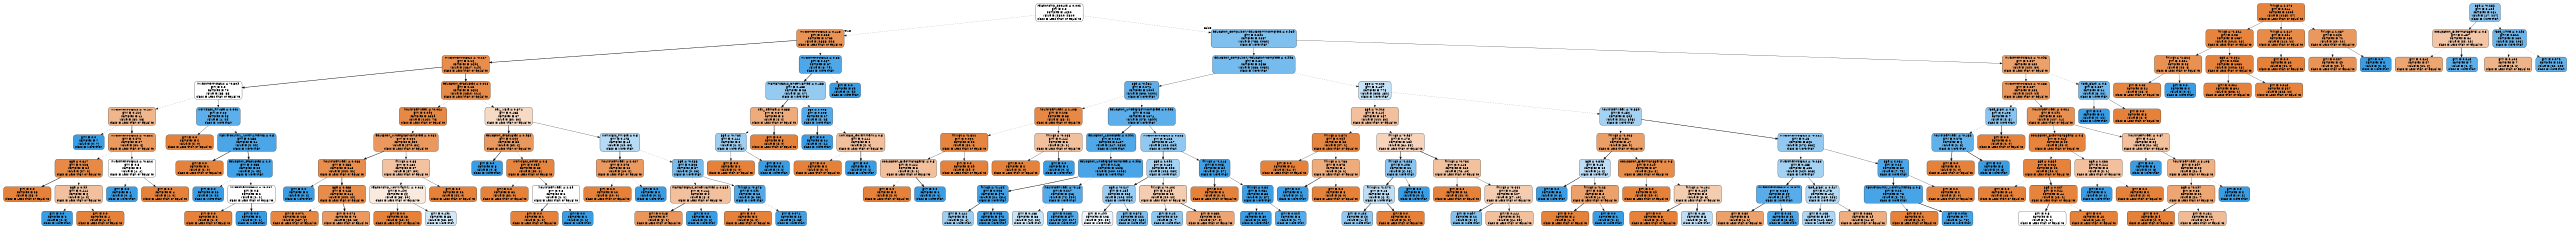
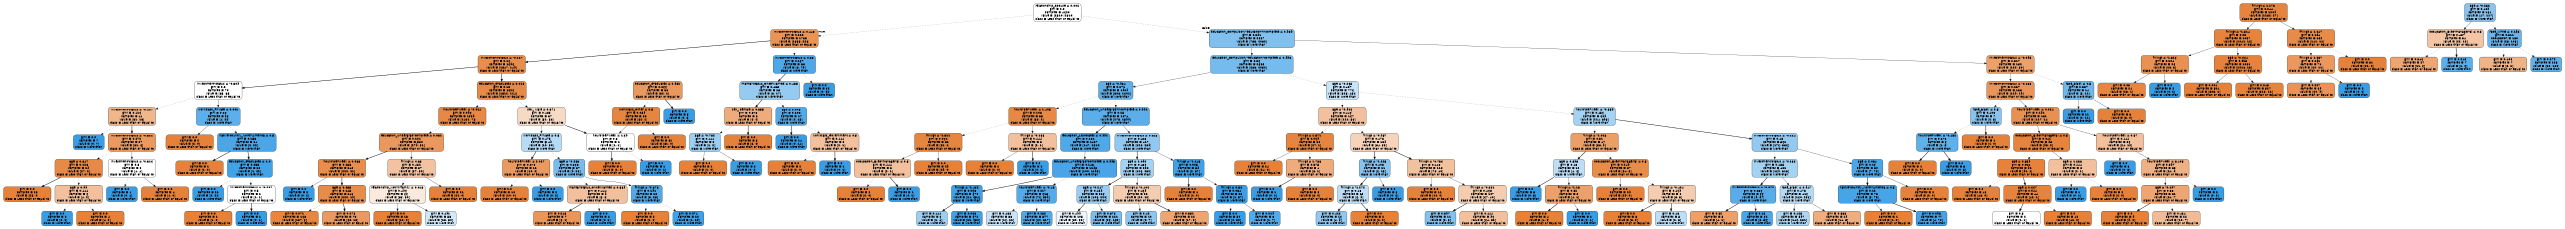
edge "fnlwgt ≤ 1.178" -> "fnlwgt ≤ 1.637": now "fnlwgt ≤ 1.647" -> "fnlwgt ≤ 1.637"
node "race_White ≤ 0.193": text "samples = 130" -> "occupation = 130"
node "investment-status ≤ 0.85": text "samples = 87" -> "samples = 88"
edge "sex_ Male ≤ 0.374" -> "education_Graduates ≤ 0.952": now "sex_ Male ≤ 0.374" -> "hours-per-week ≤ 1.69"
